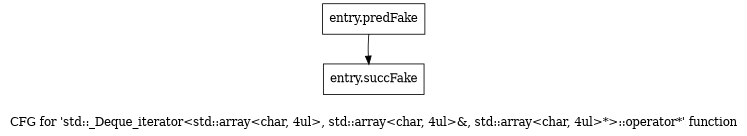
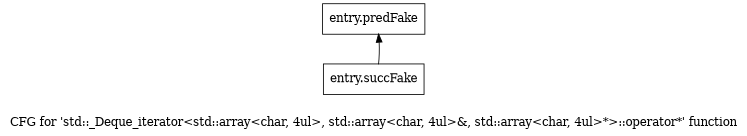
edge "entry.predFake" -> "entry.succFake": reversed
